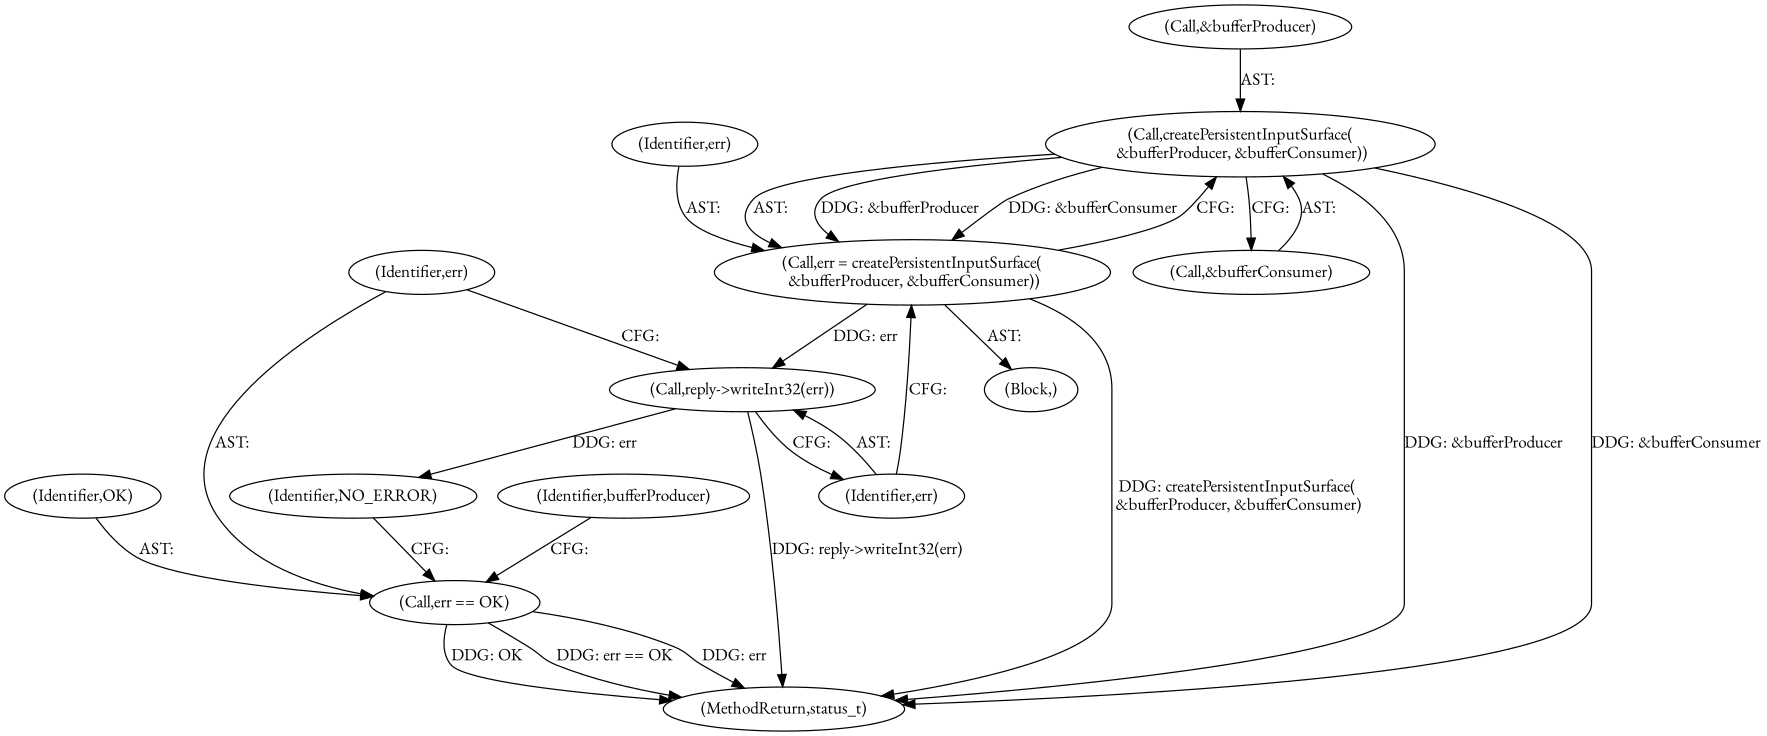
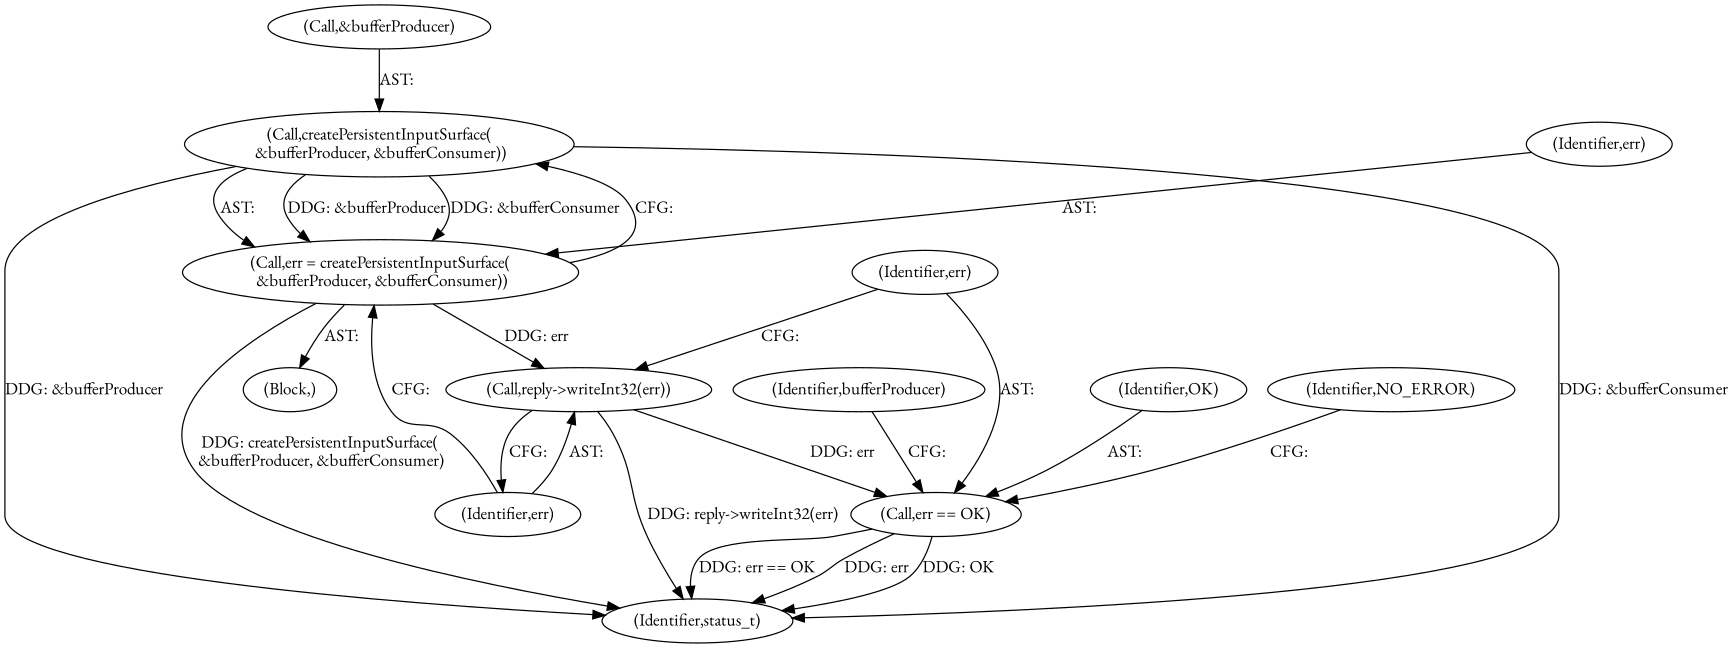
node "(Call,&bufferConsumer)": removed
edge "(Call,reply->writeInt32(err))" -> "(Identifier,NO_ERROR)": now "(Call,reply->writeInt32(err))" -> "(Call,err == OK)"
node "(MethodReturn,status_t)": label "(MethodReturn,status_t)" -> "(Identifier,status_t)"
